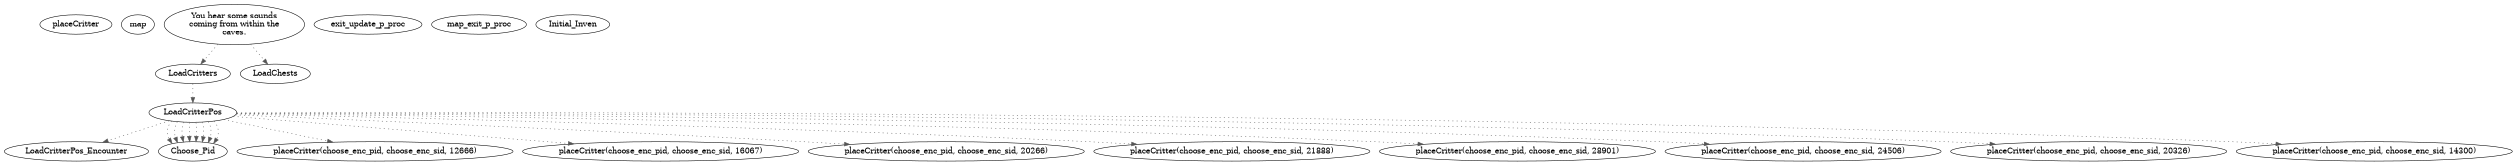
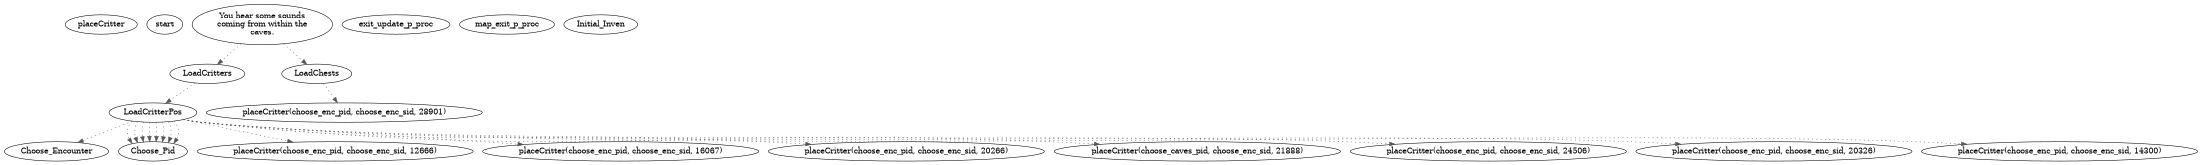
node "map": label "map" -> "start"
edge "LoadCritterPos" -> "placeCritter(choose_enc_pid, choose_enc_sid, 28901)": now "LoadChests" -> "placeCritter(choose_enc_pid, choose_enc_sid, 28901)"
node "LoadCritterPos_Encounter": label "LoadCritterPos_Encounter" -> "Choose_Encounter"
node "placeCritter(choose_enc_pid, choose_enc_sid, 21888)": label "placeCritter(choose_enc_pid, choose_enc_sid, 21888)" -> "placeCritter(choose_caves_pid, choose_enc_sid, 21888)"
